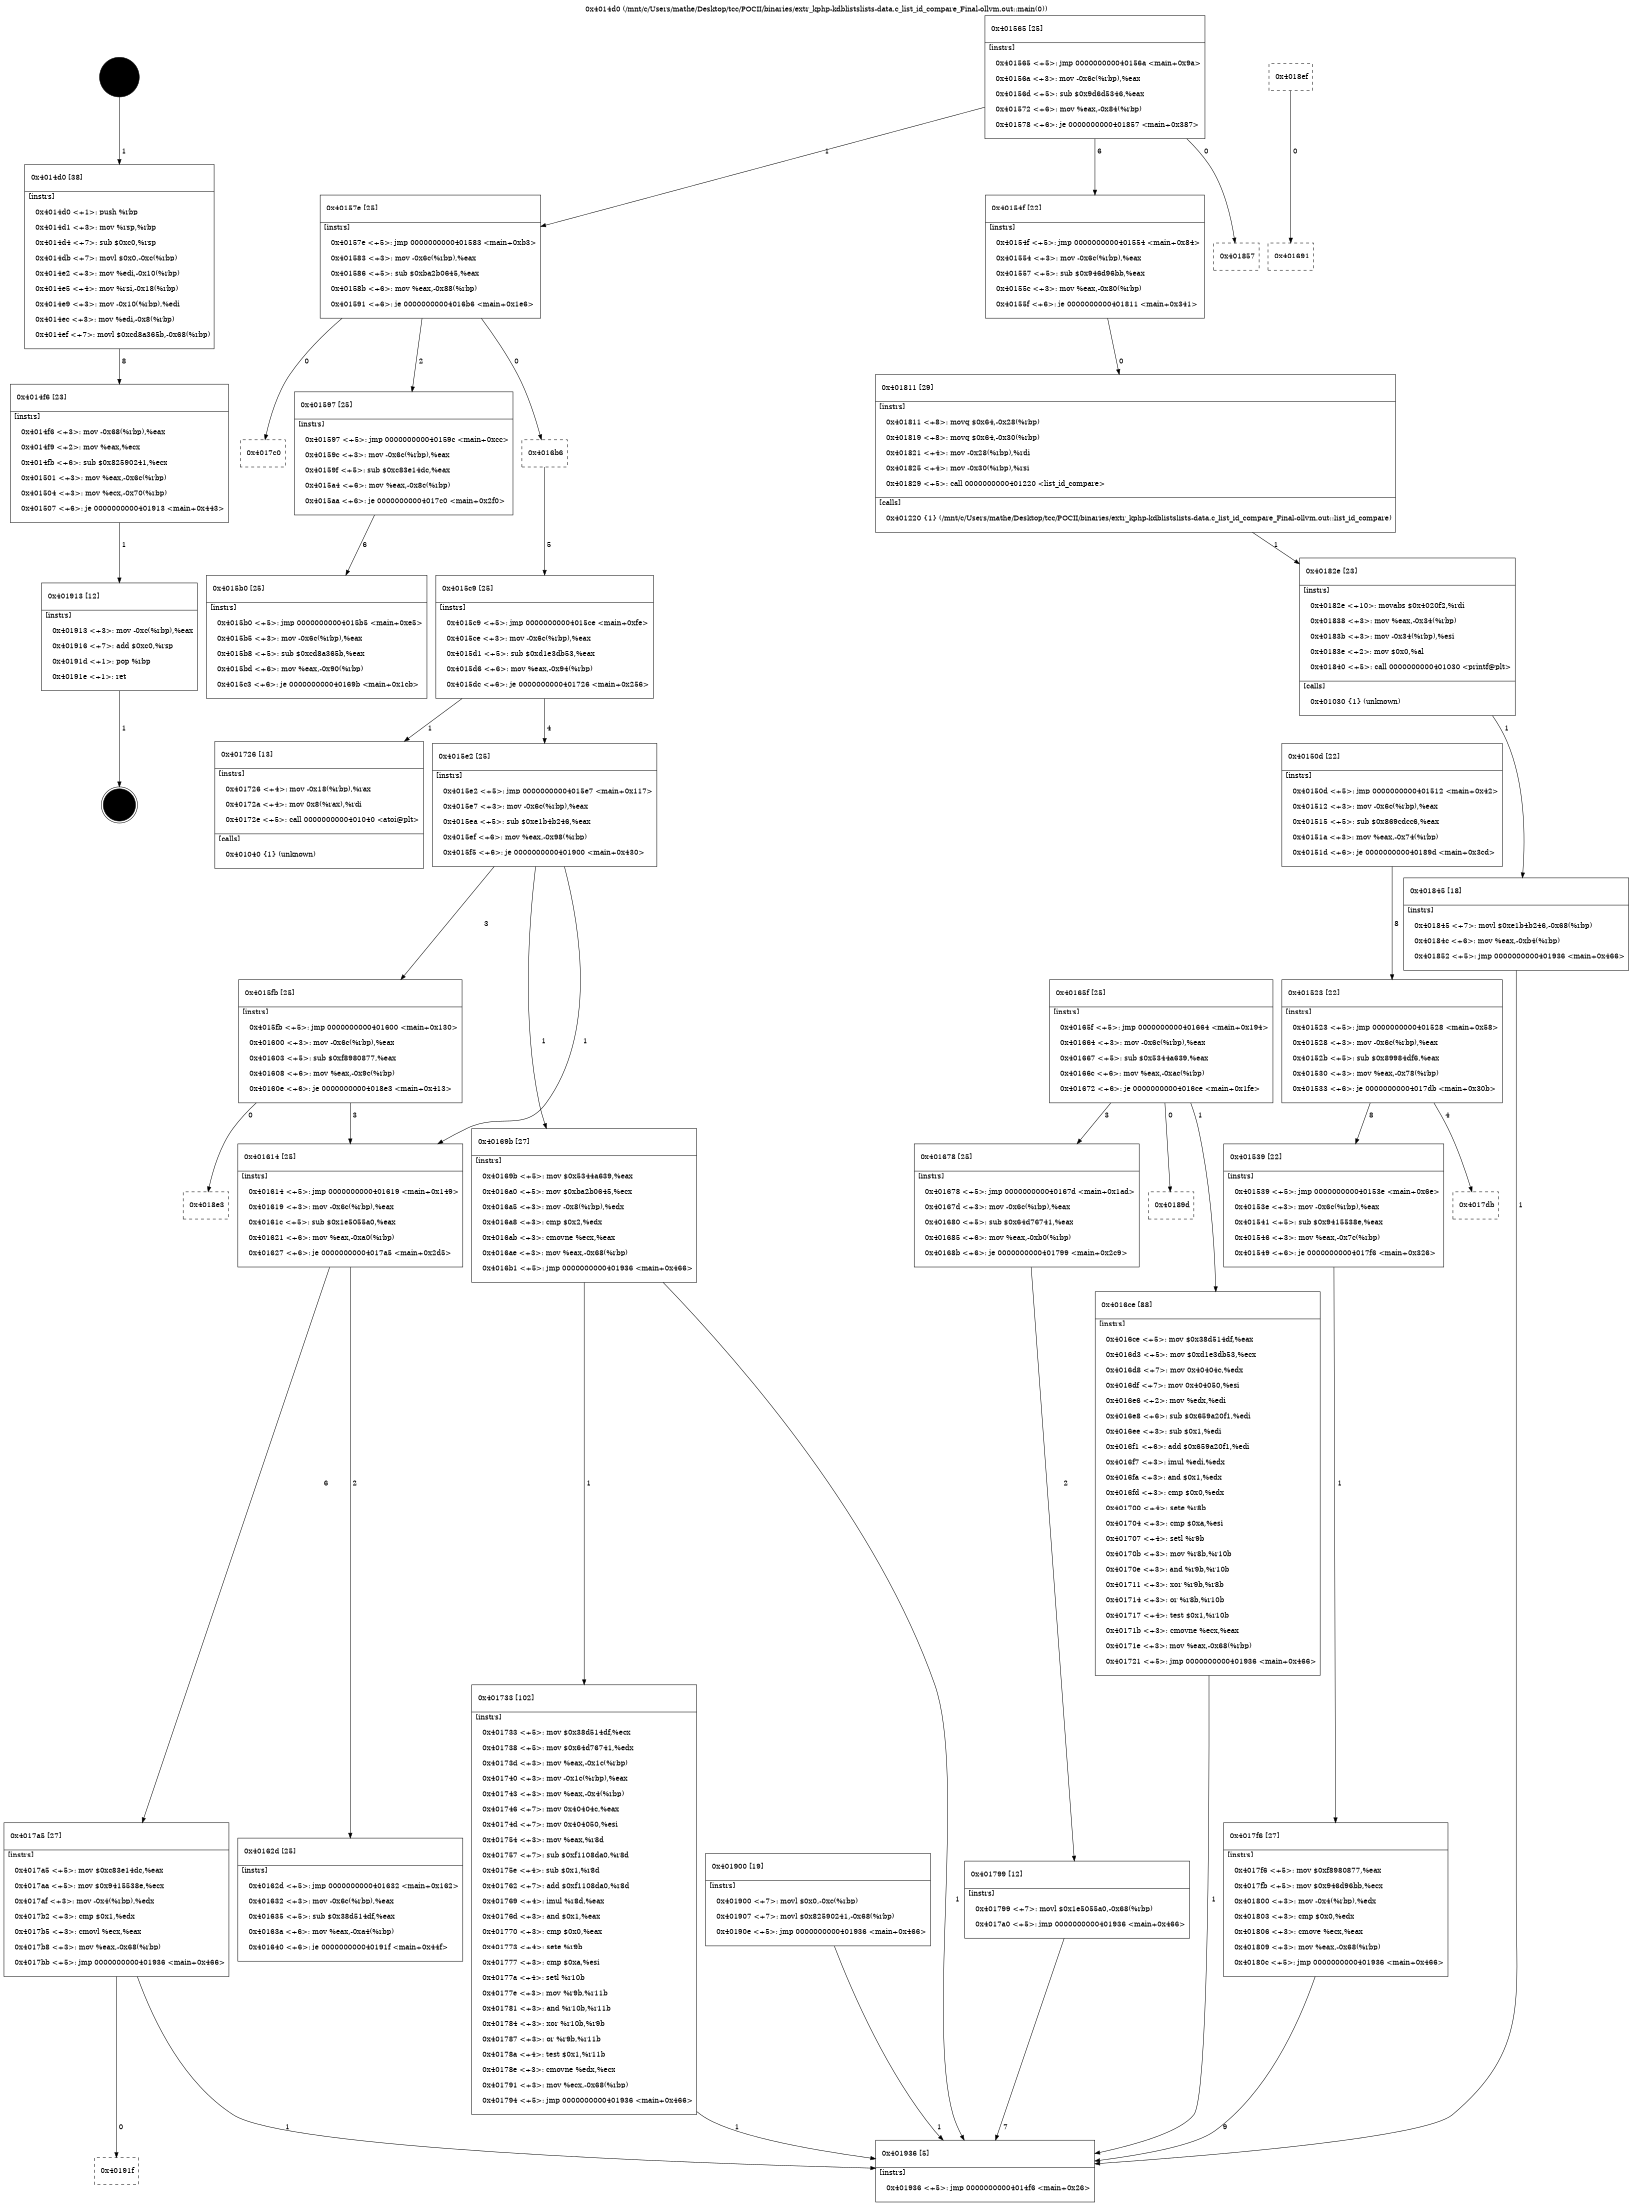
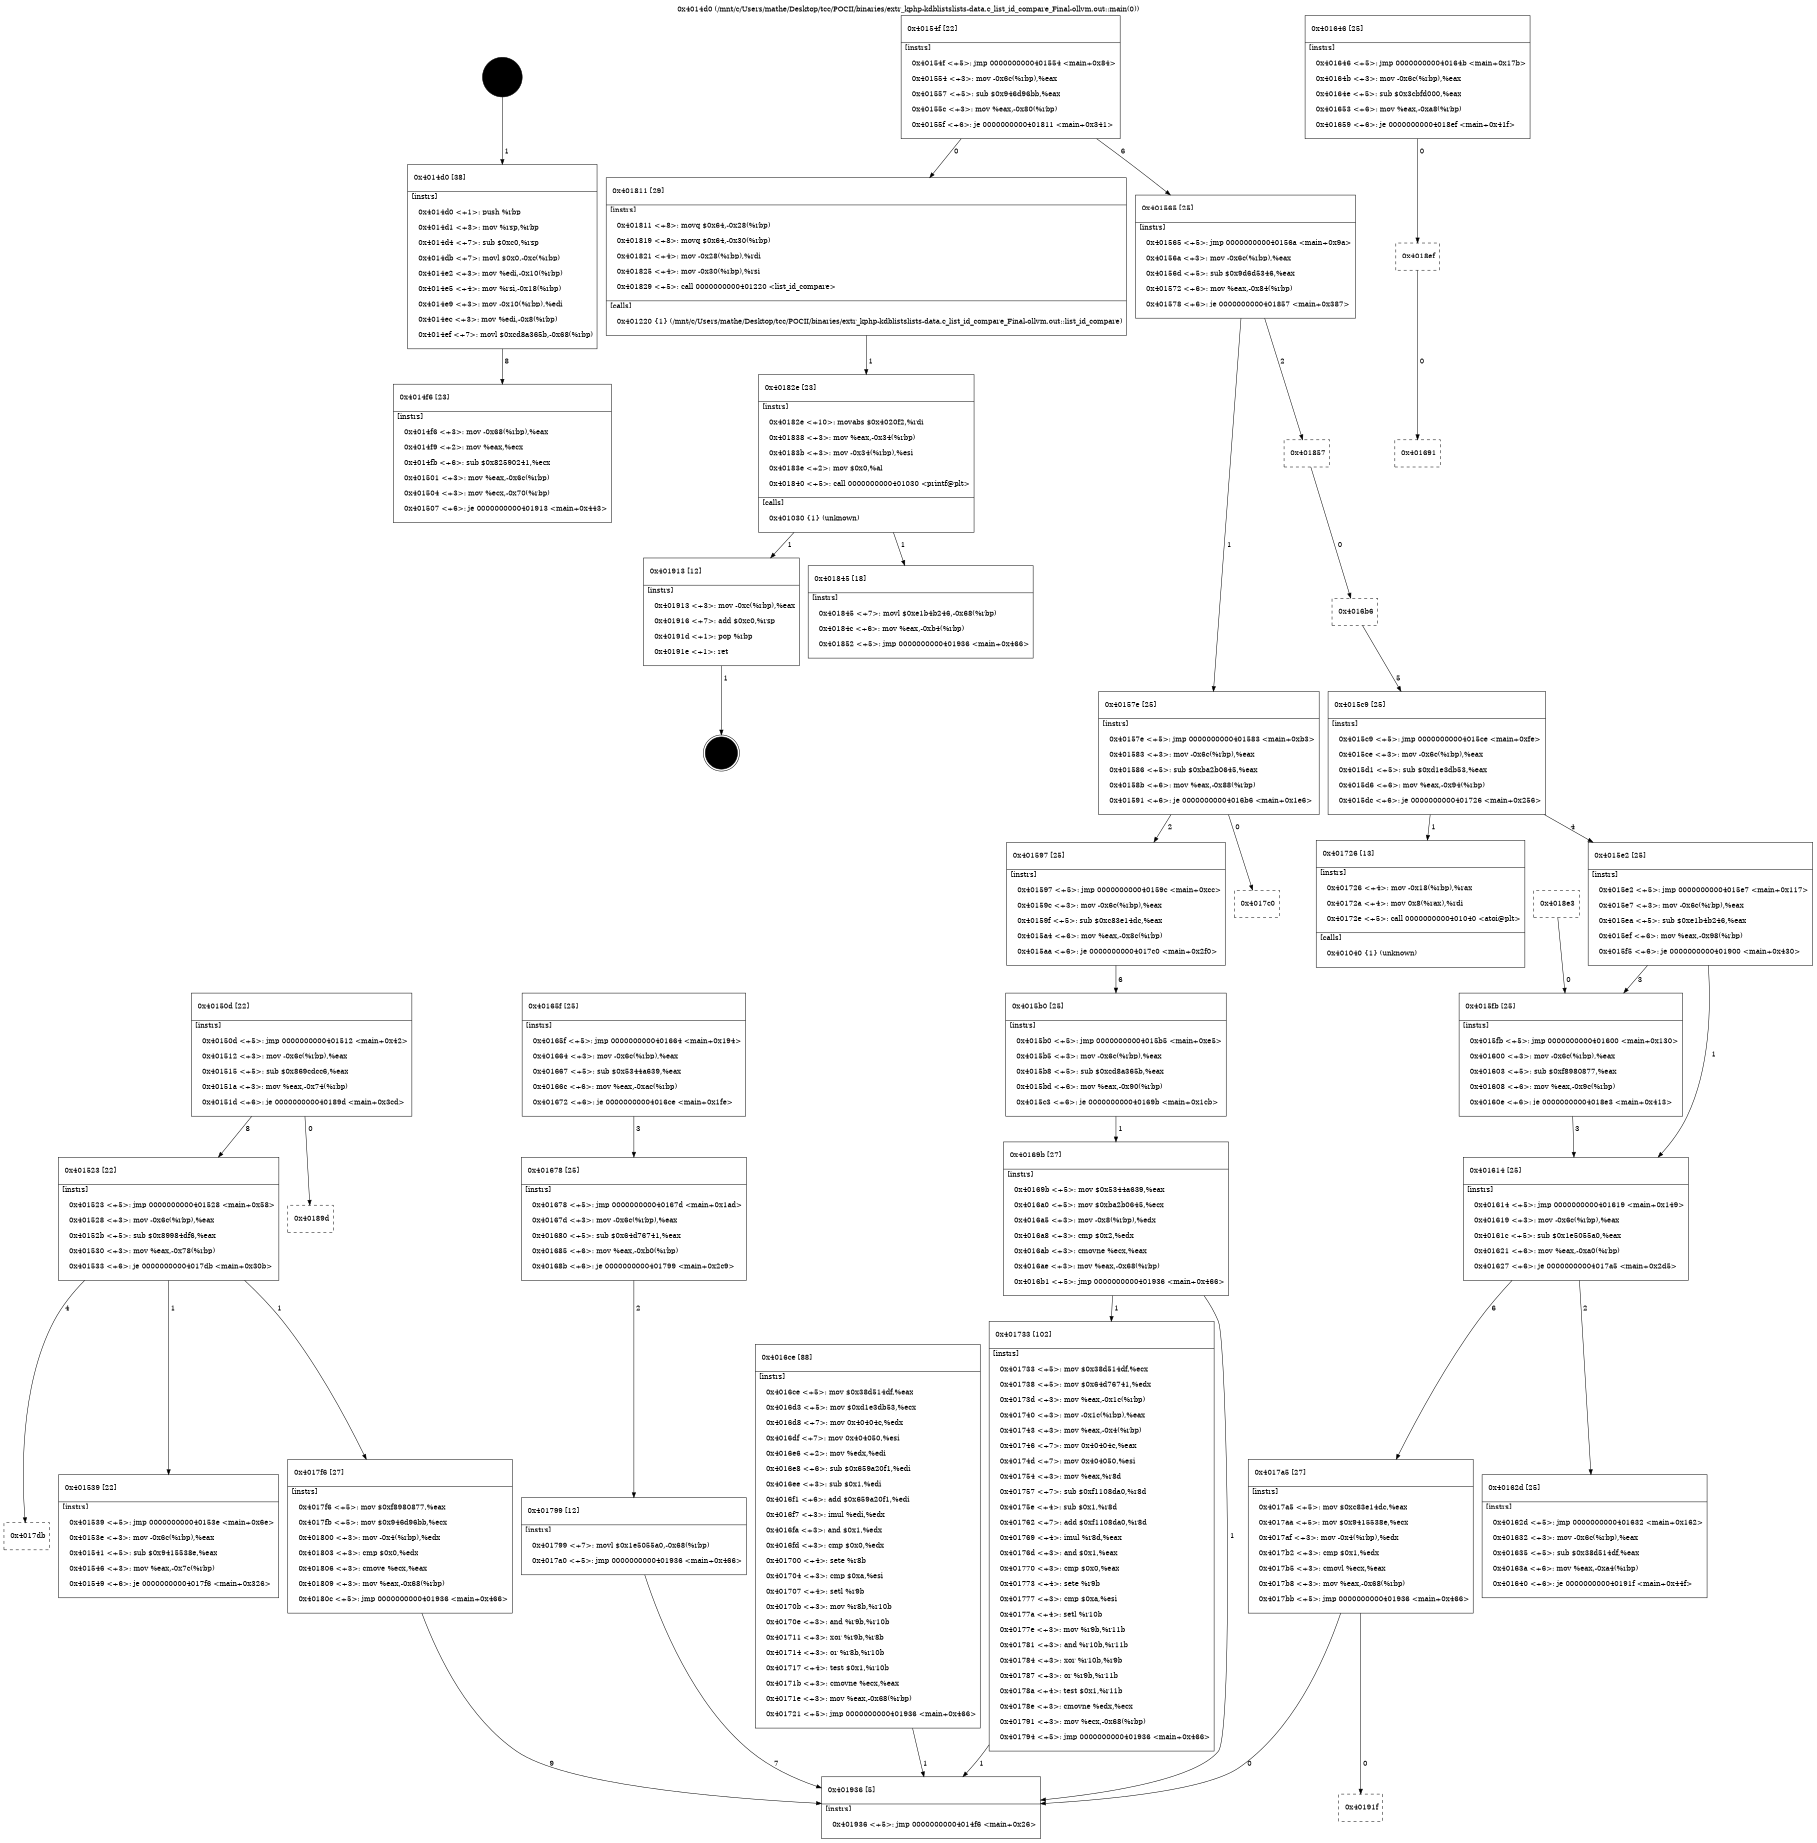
node "0x401646 [25]": added
edge "0x401565 [25]" -> "0x401857": label " 0" -> " 2"
edge "0x401565 [25]" -> "0x40154f [22]": reversed
edge "0x40157e [25]" -> "0x4016b6": now "0x401857" -> "0x4016b6"
edge "0x4014f6 [23]" -> "0x401913 [12]": now "0x40182e [23]" -> "0x401913 [12]"
edge "0x4015e2 [25]" -> "0x40169b [27]": now "0x4015b0 [25]" -> "0x40169b [27]"
edge "0x401523 [22]" -> "0x401539 [22]": label " 8" -> " 1"
edge "0x4015fb [25]" -> "0x4018e3": reversed
edge "0x40165f [25]" -> "0x40189d": now "0x40150d [22]" -> "0x40189d"
edge "0x40165f [25]" -> "0x4016ce [88]": removed, label "1"
edge "0x401539 [22]" -> "0x4017f6 [27]": now "0x401523 [22]" -> "0x4017f6 [27]"
edge "0x401845 [18]" -> "0x401936 [5]": removed, label "1"
node "0x401900 [19]": removed
edge "0x4017a5 [27]" -> "0x401936 [5]": label " 1" -> " 0"
